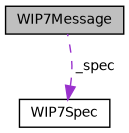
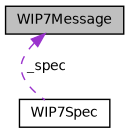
edge "WIP7Message" -> "WIP7Spec": reversed
